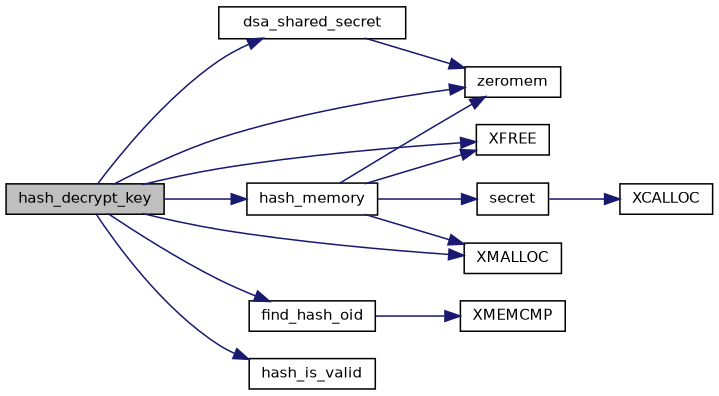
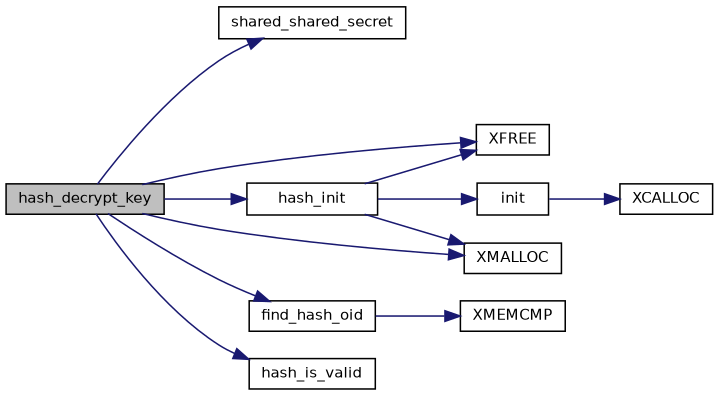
node "dsa_shared_secret": label "dsa_shared_secret" -> "shared_shared_secret"
node "zeromem": removed
node "hash_memory": label "hash_memory" -> "hash_init"
node "secret": label "secret" -> "init"
